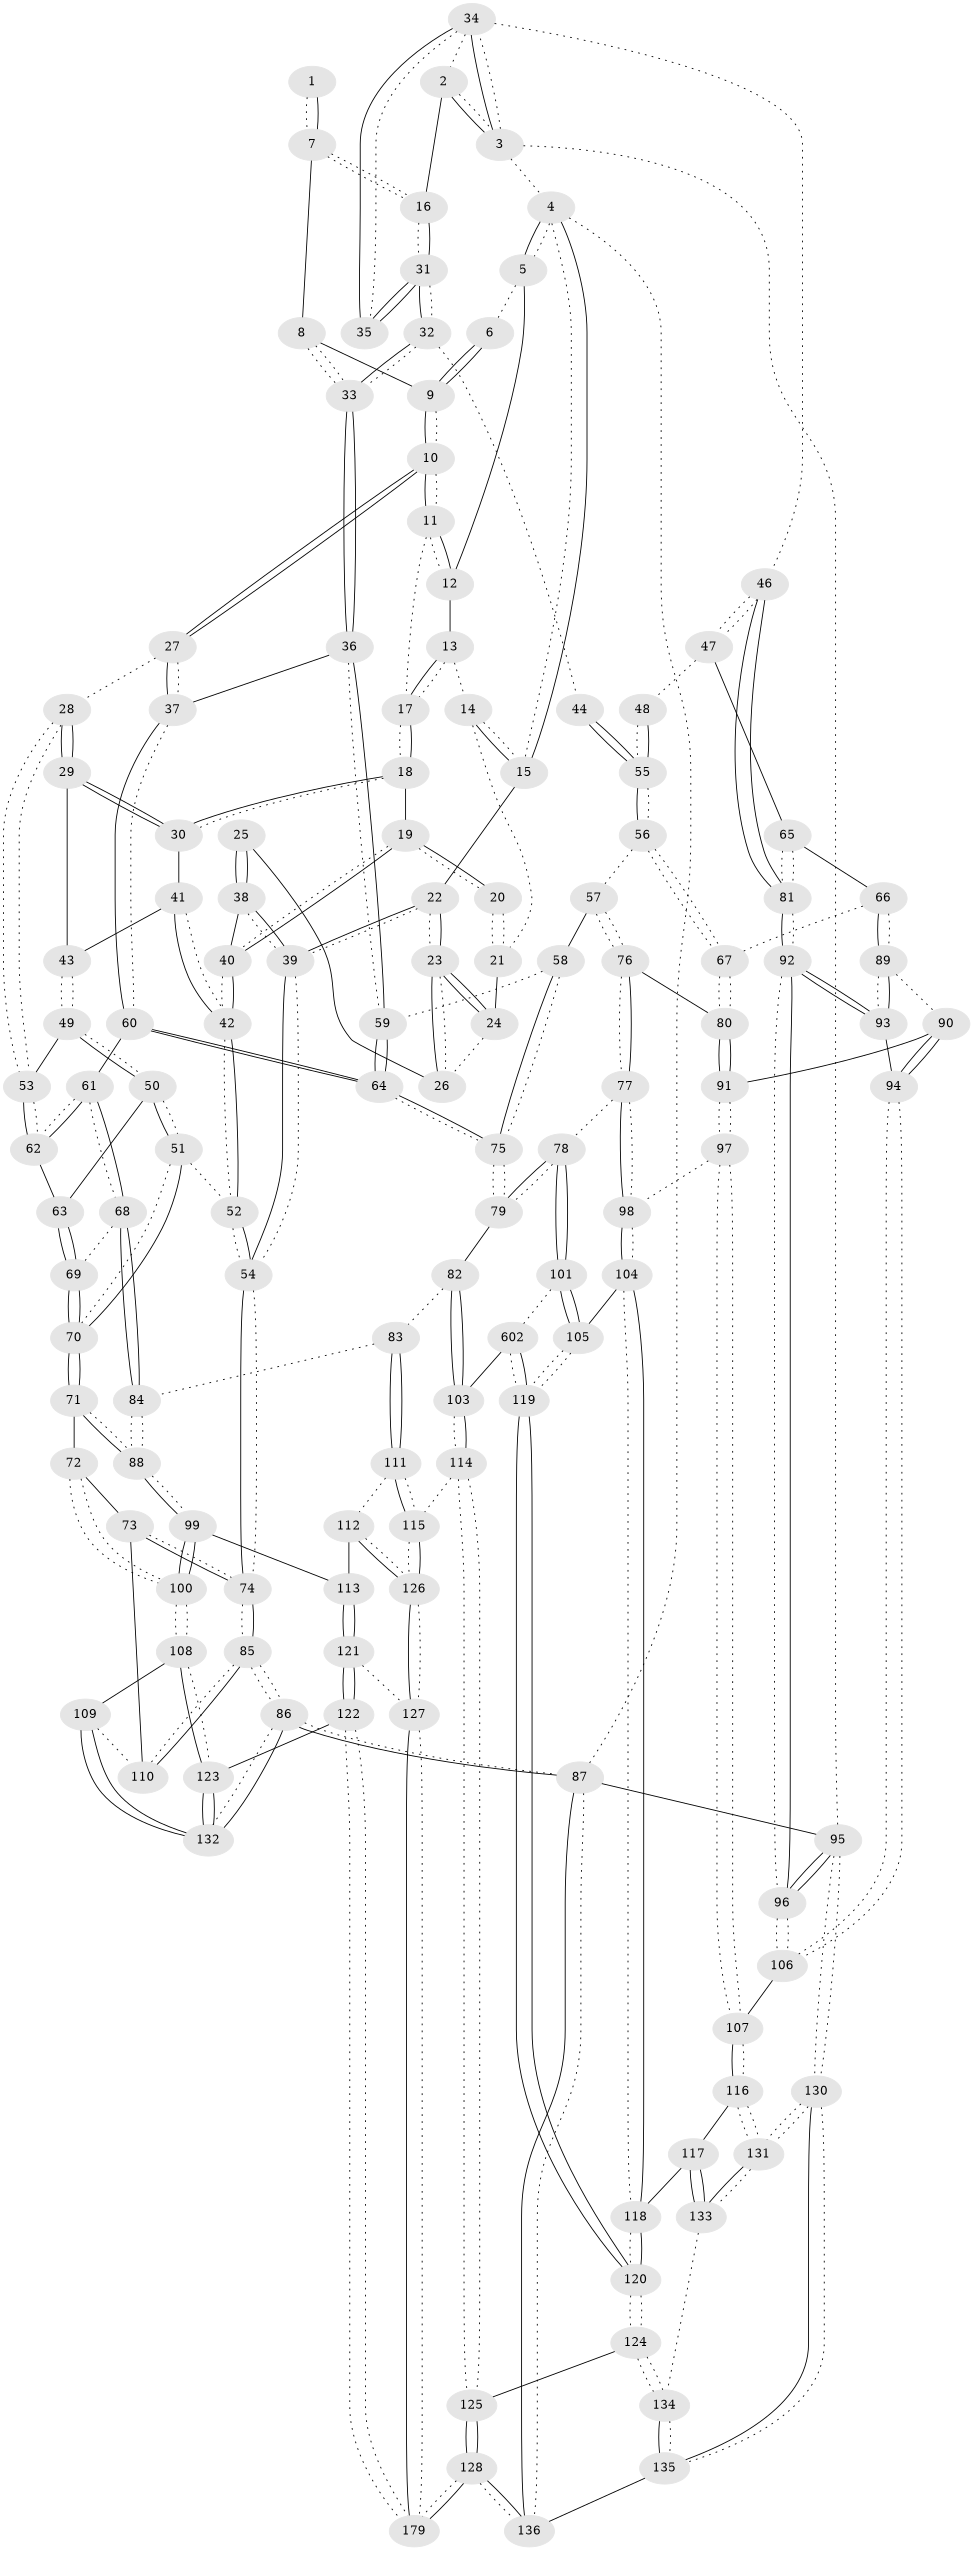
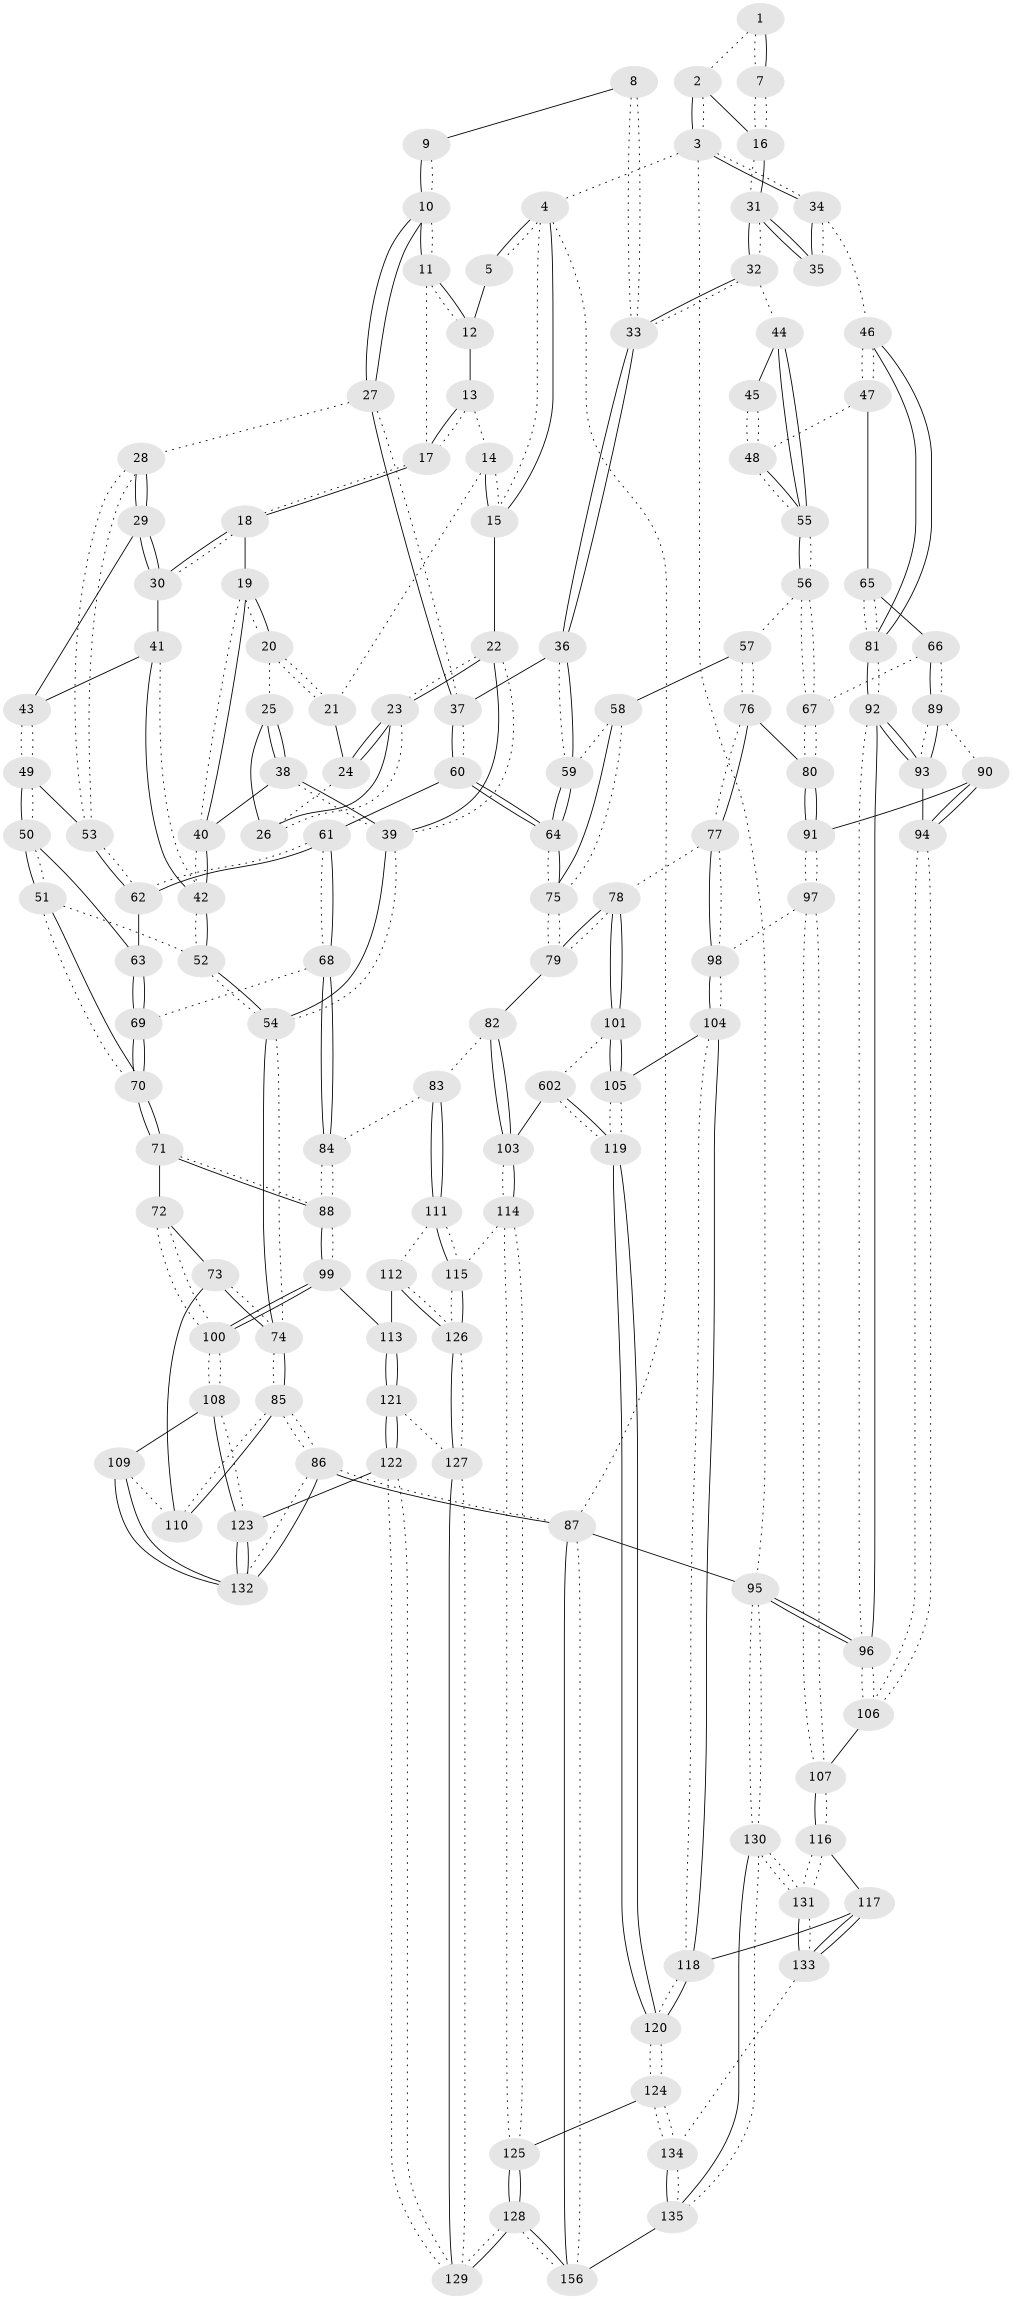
edge "34" -- "2": now "1" -- "2"
edge "7" -- "8": removed
node "6": removed
node "45": added
edge "20" -- "25": added
node "179": label "179" -> "129"
node "136": label "136" -> "156"
